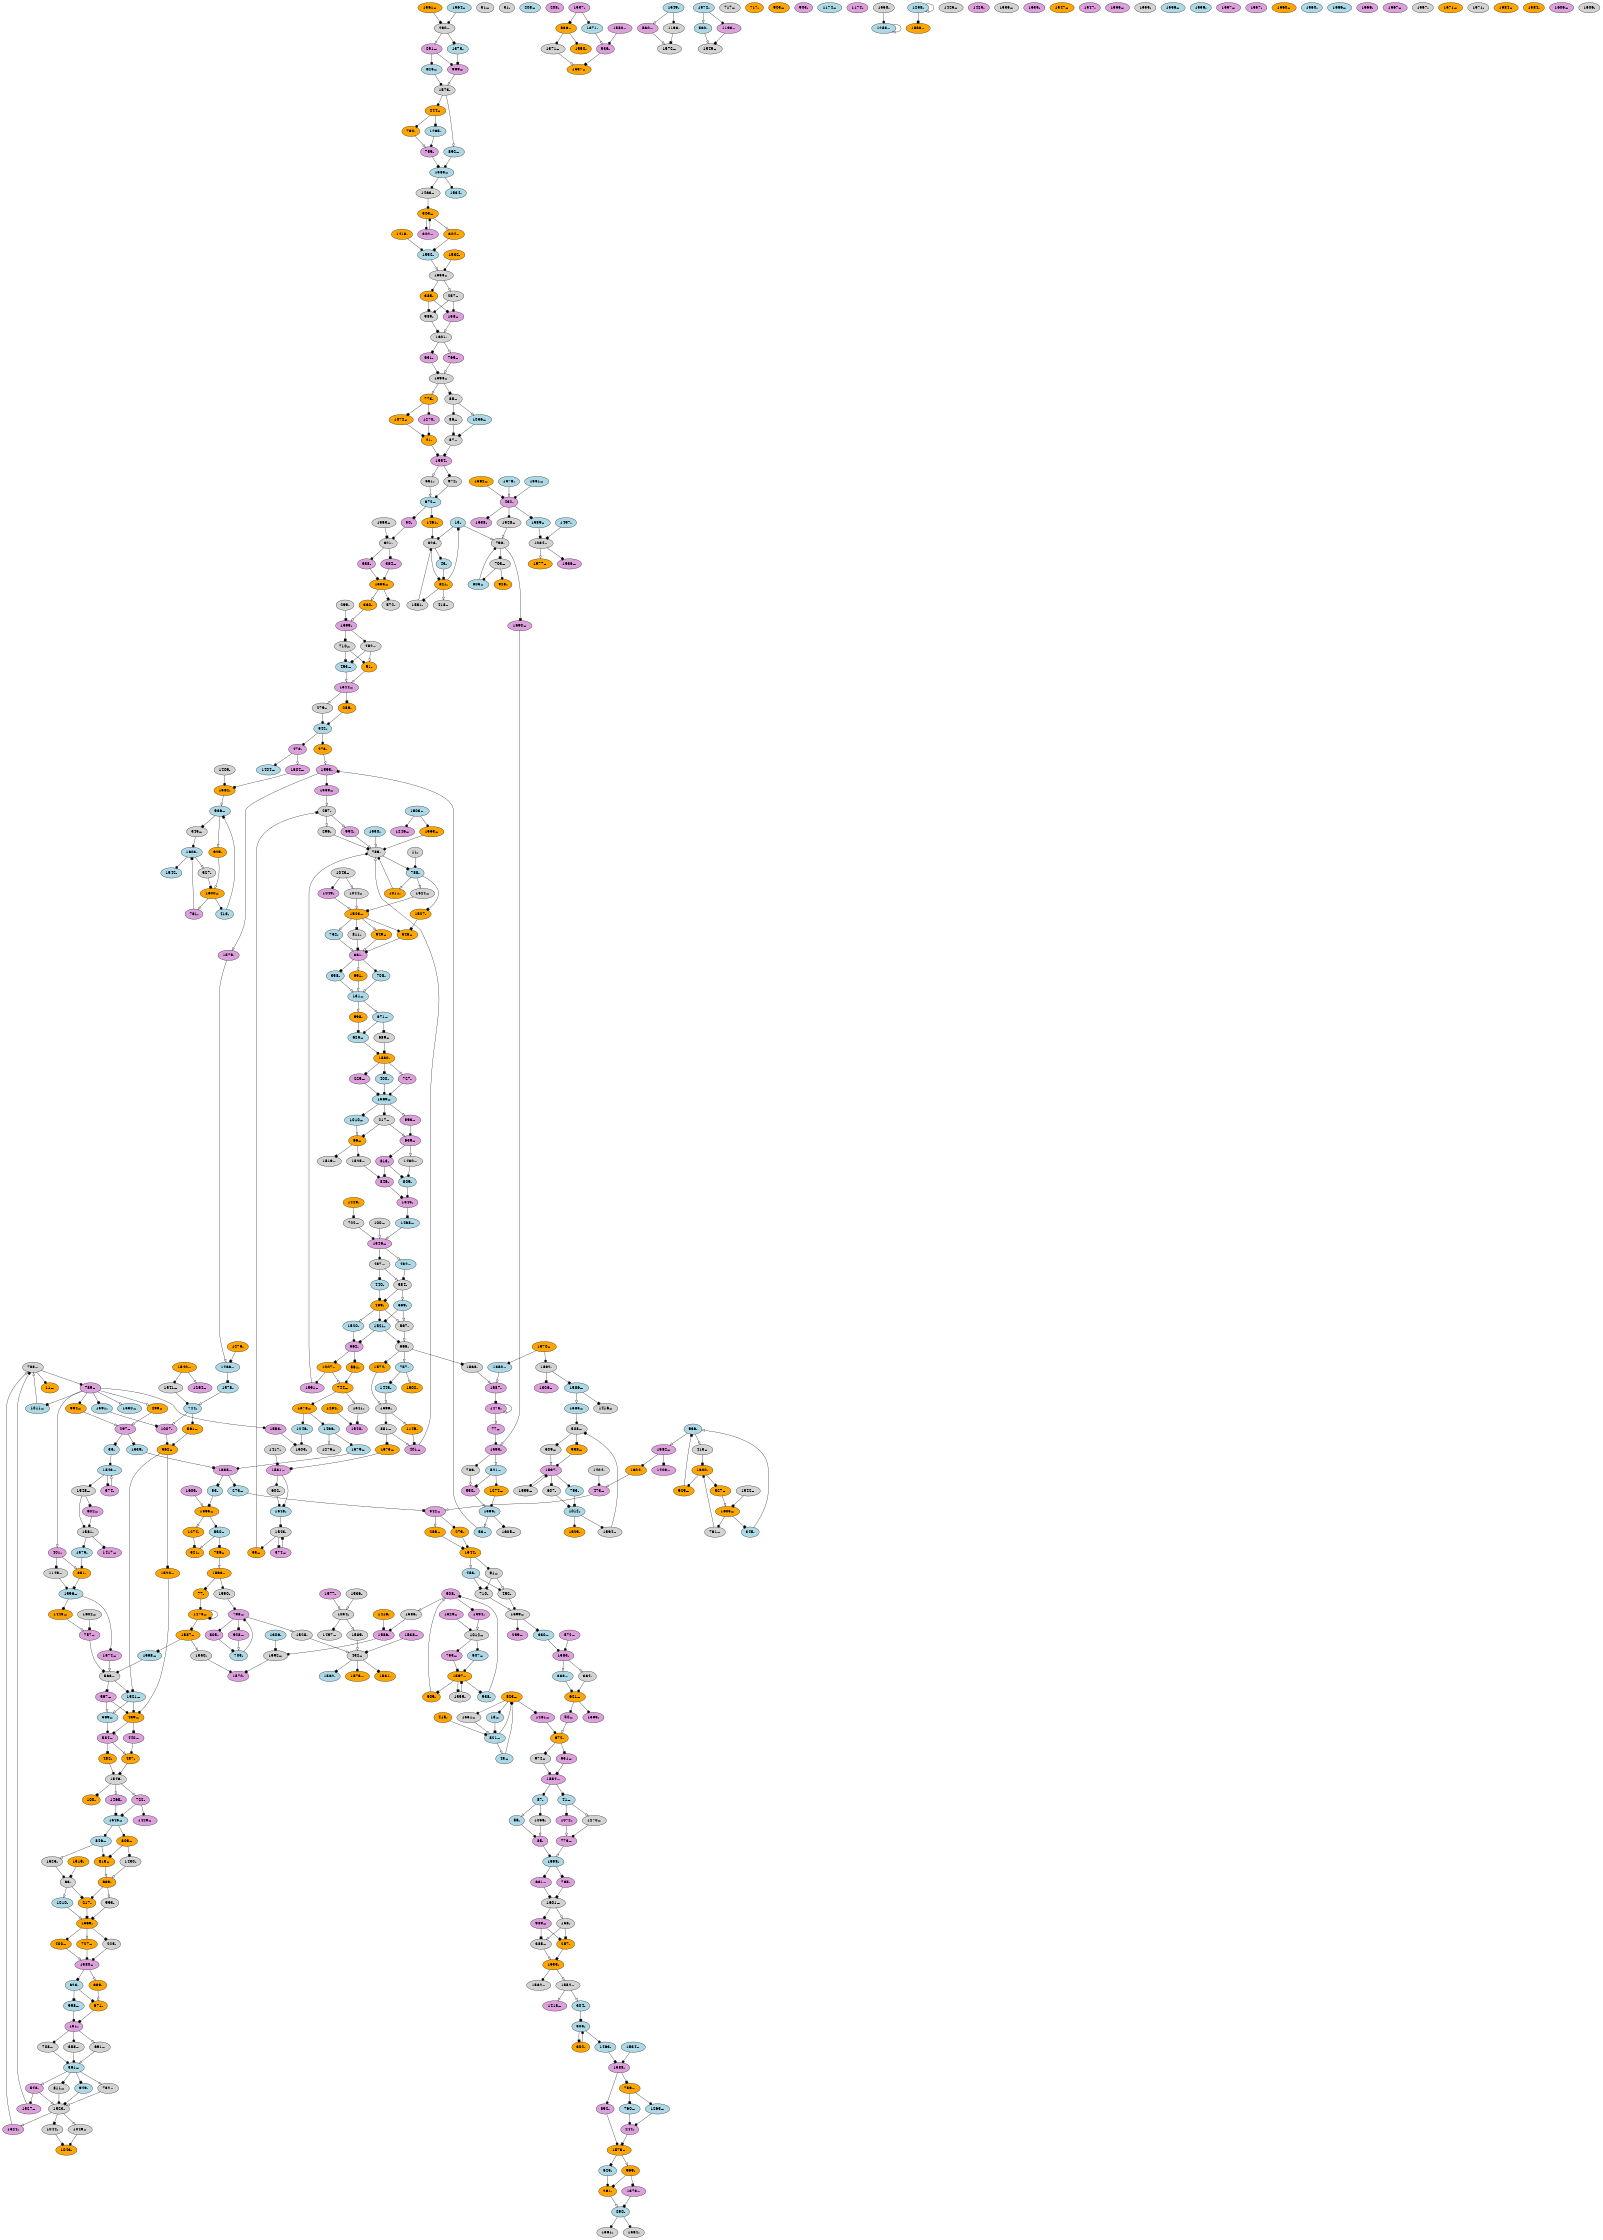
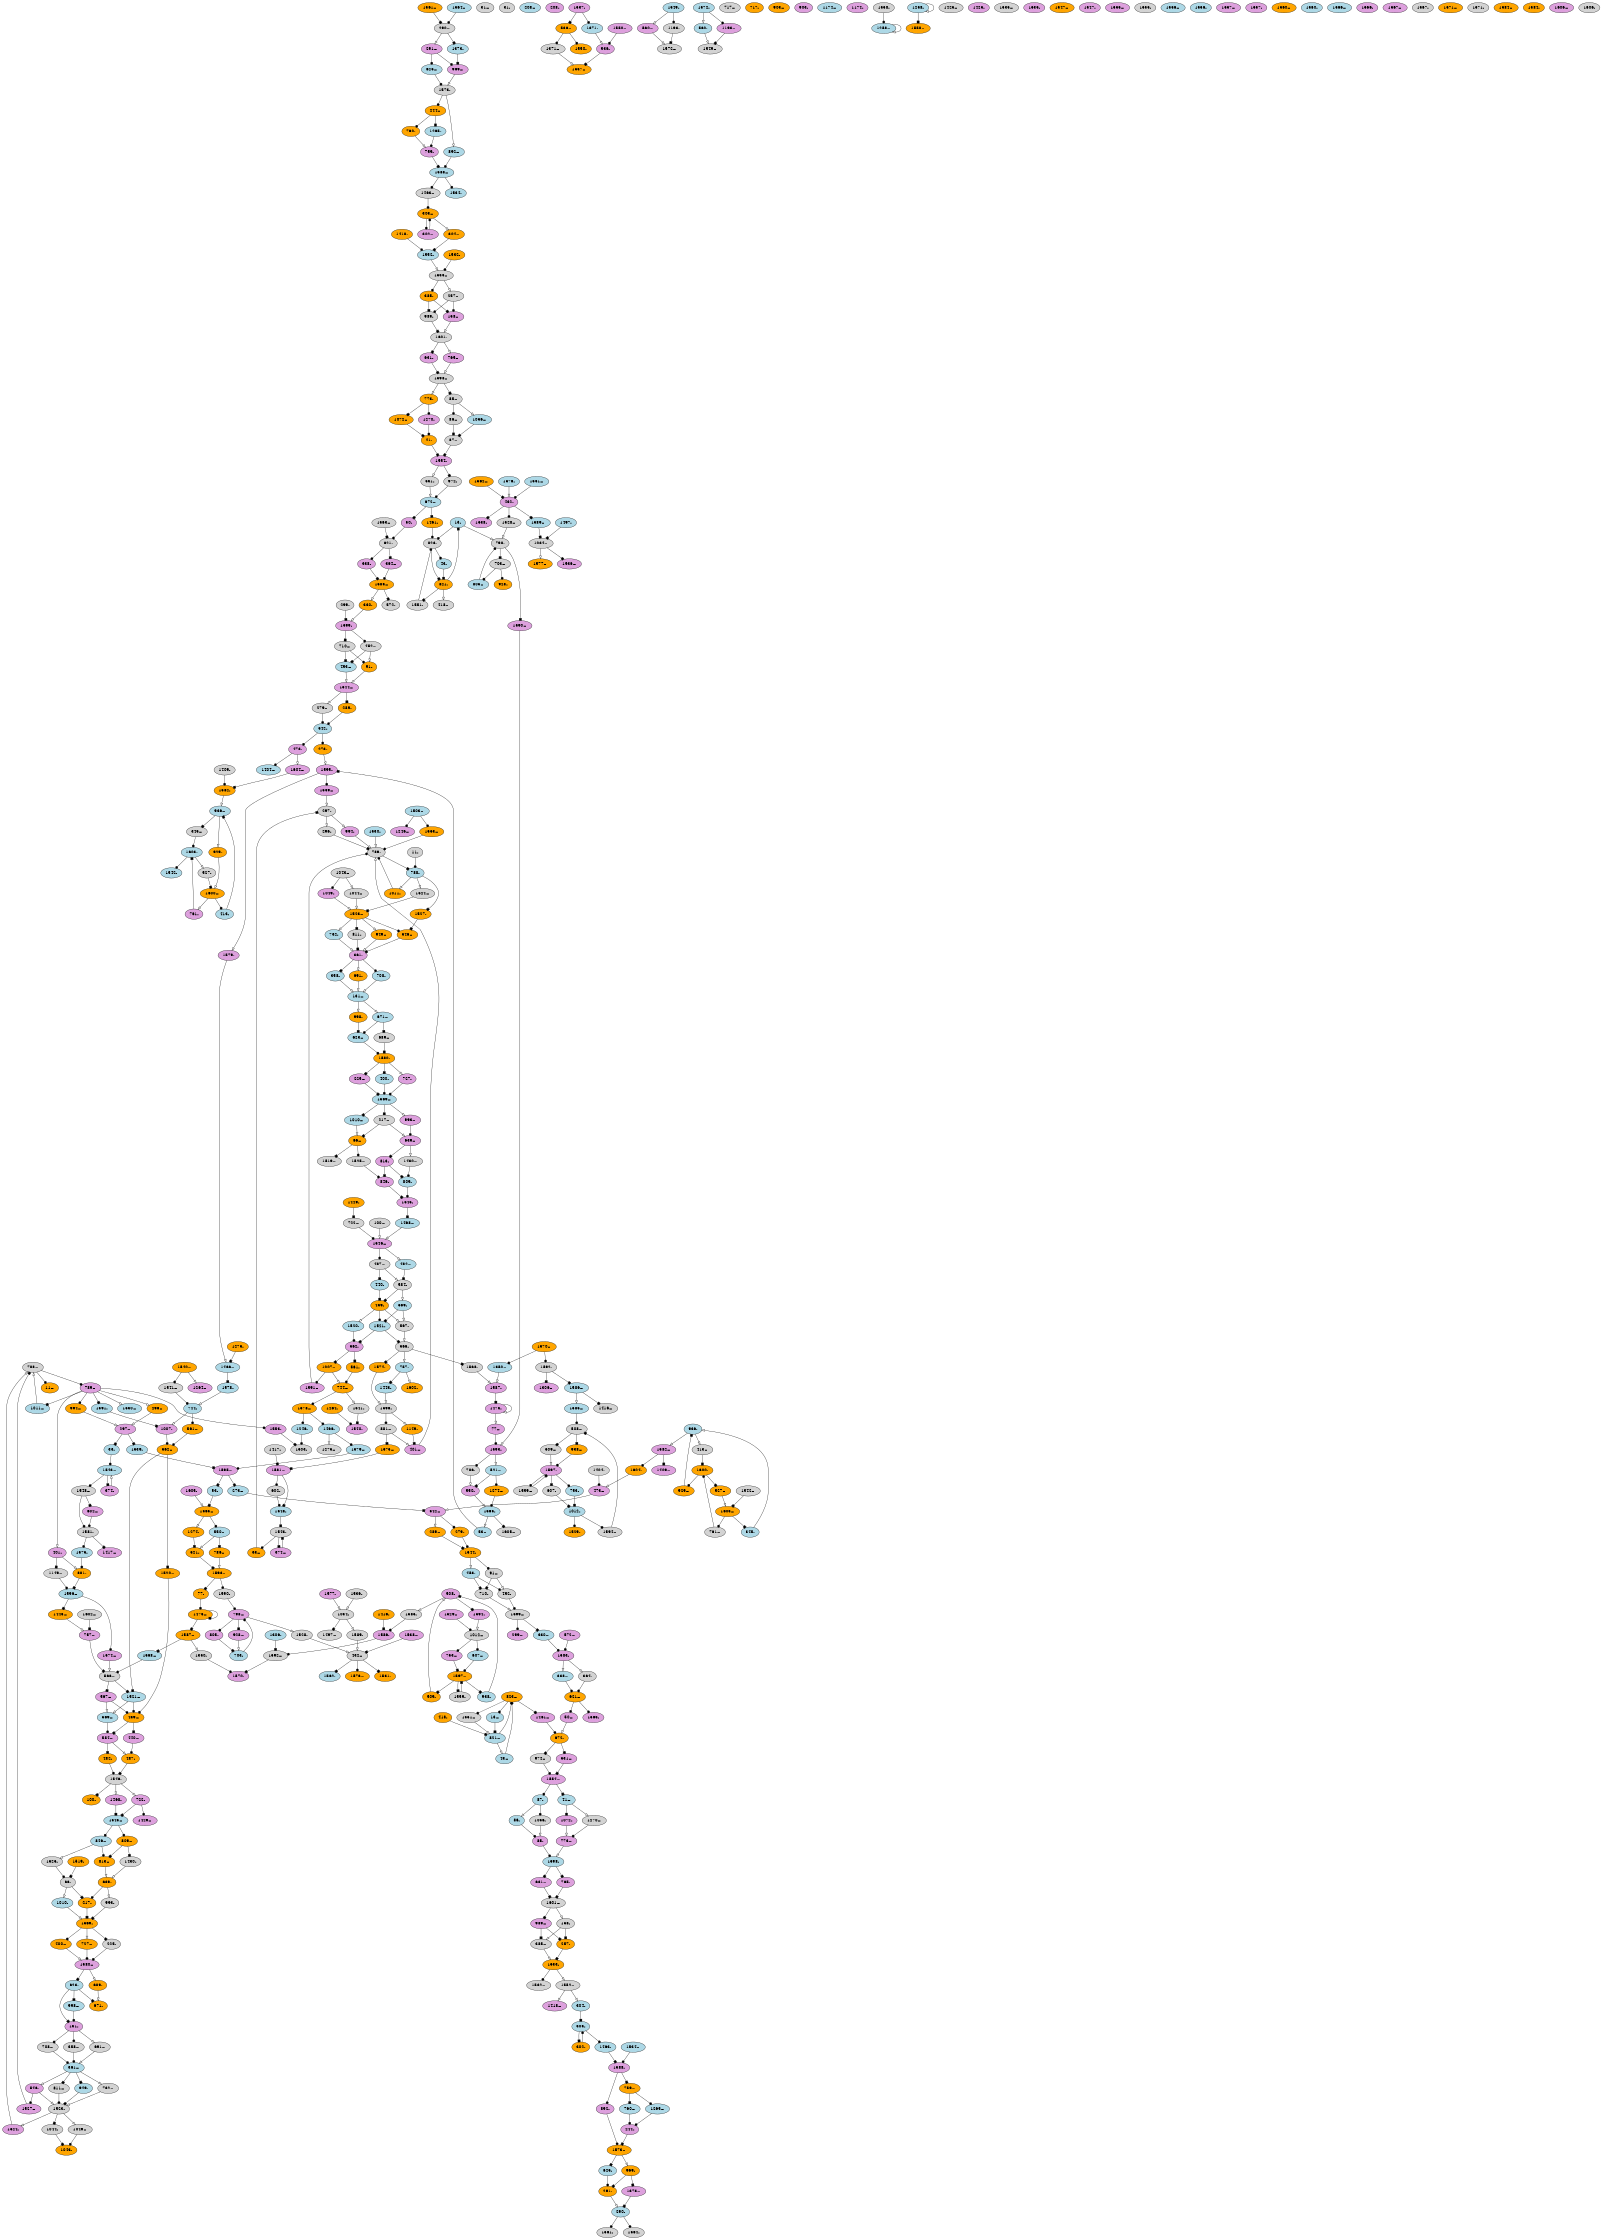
edge "521-" -> "1593+": added
edge "671-" -> "131-": now "623-" -> "131-"
